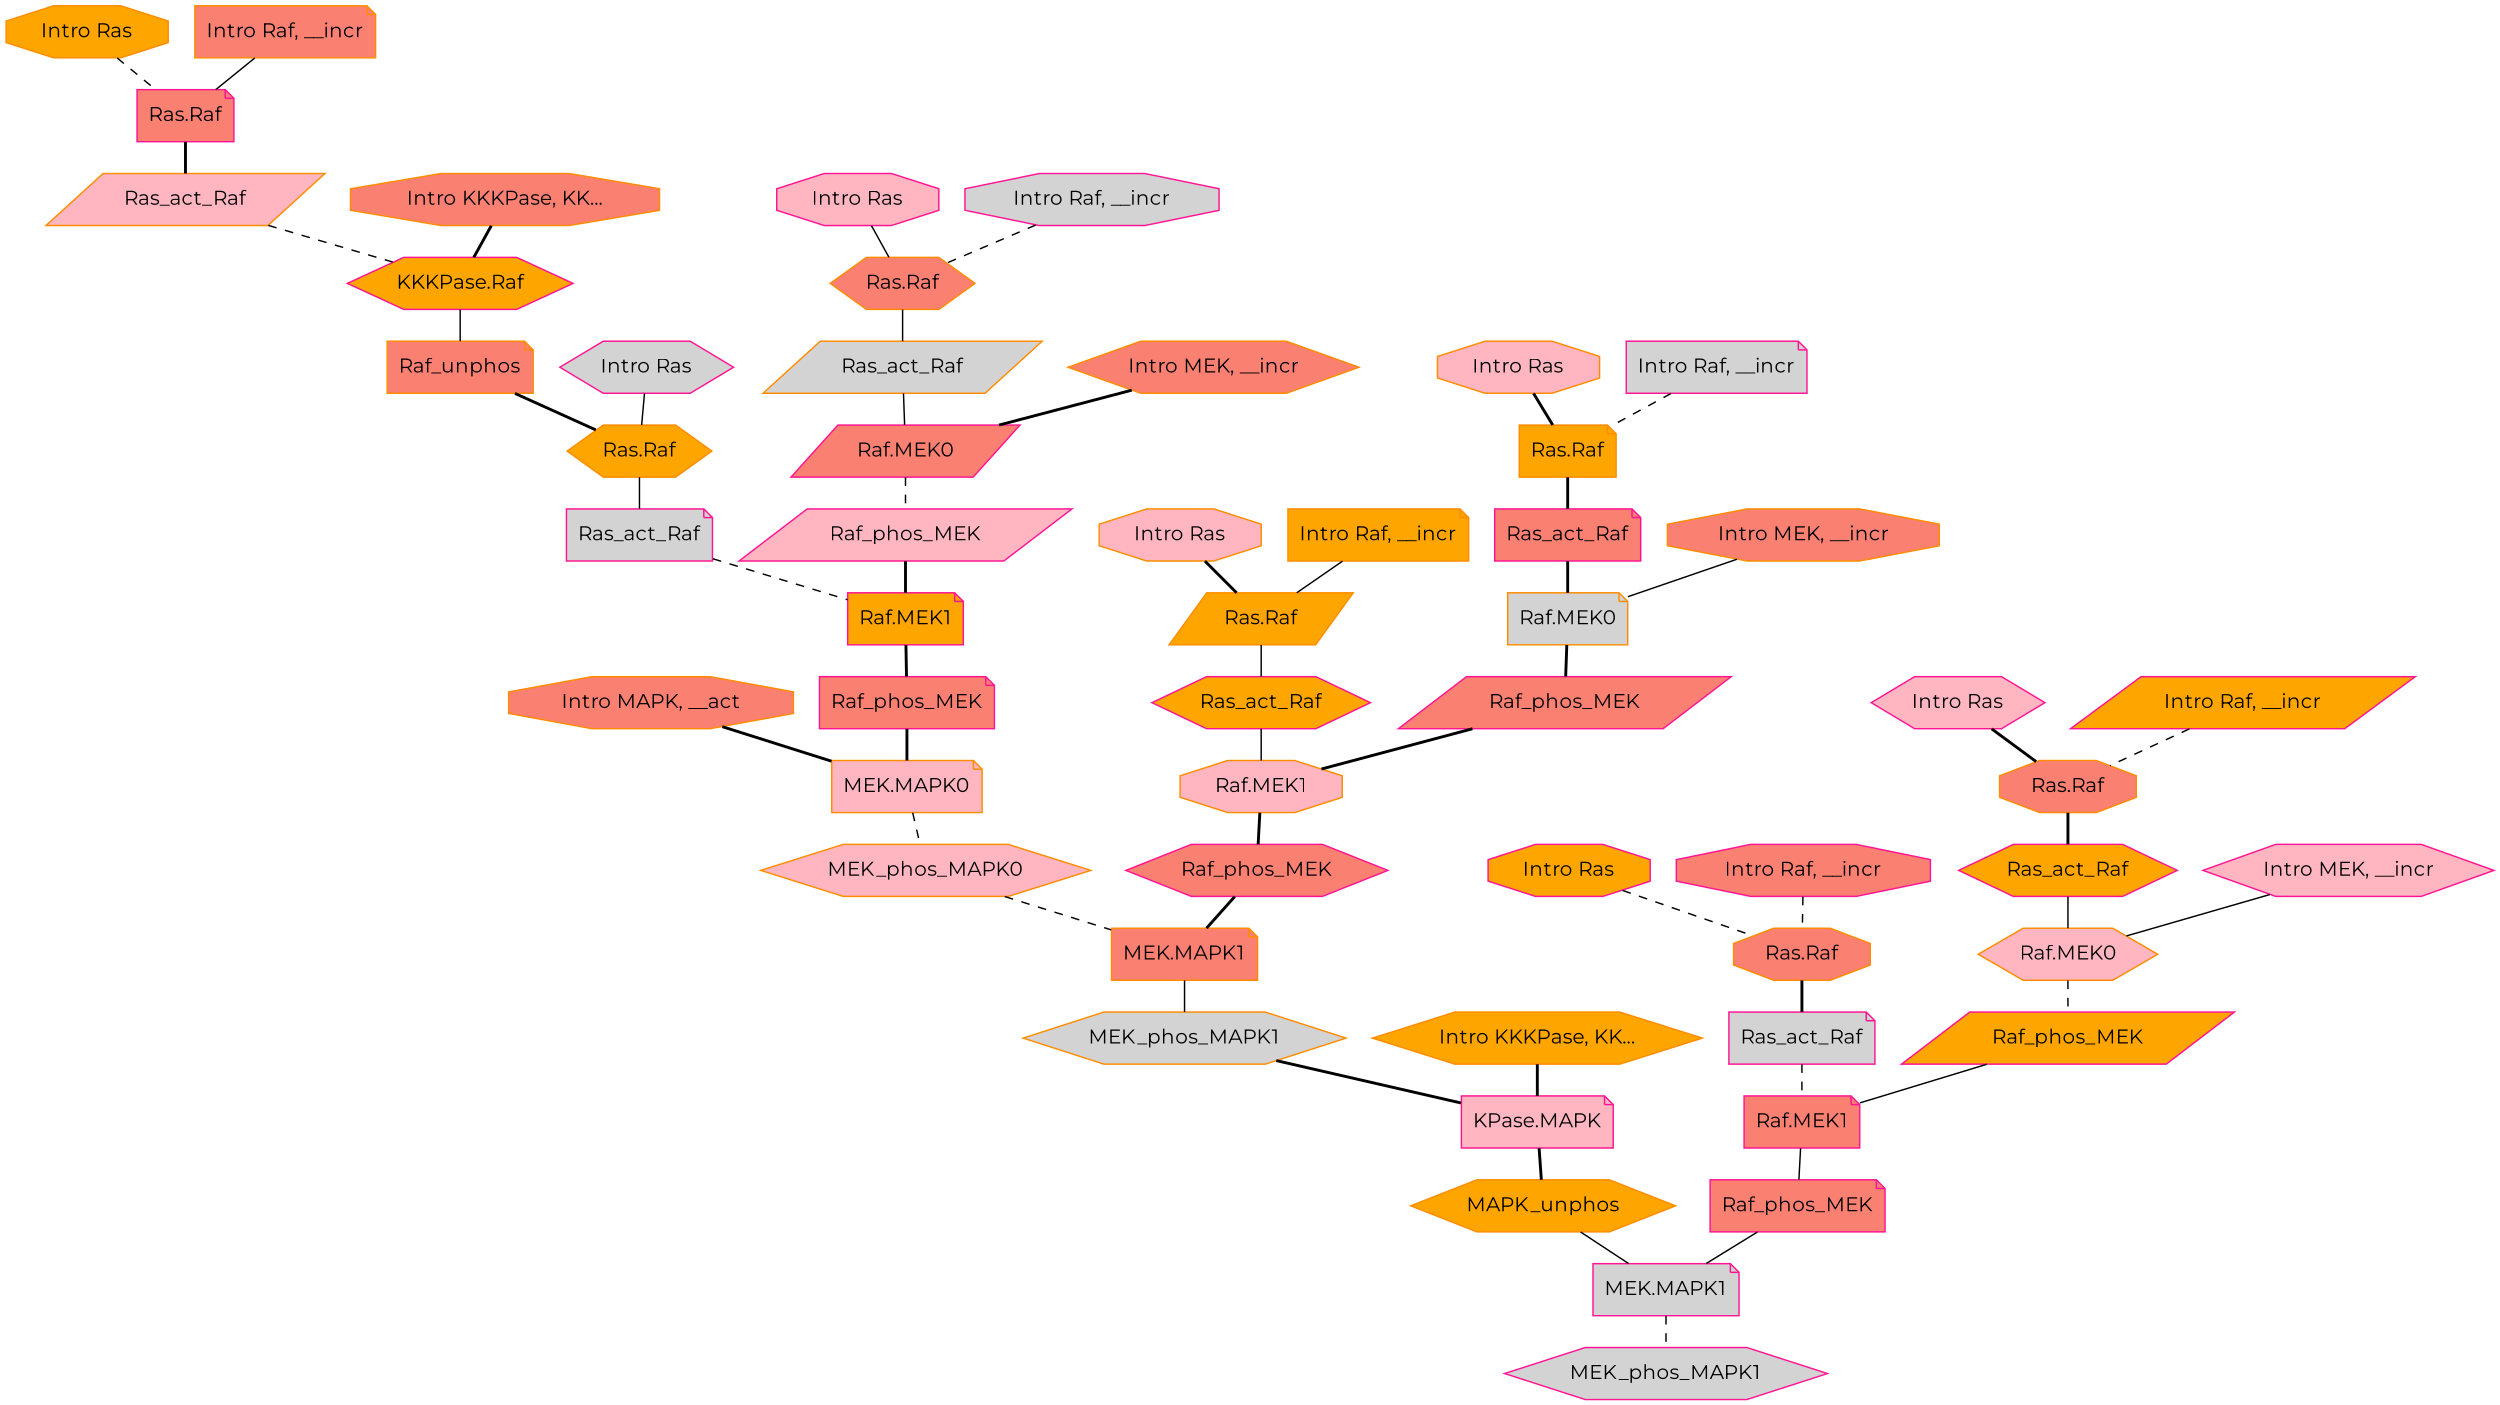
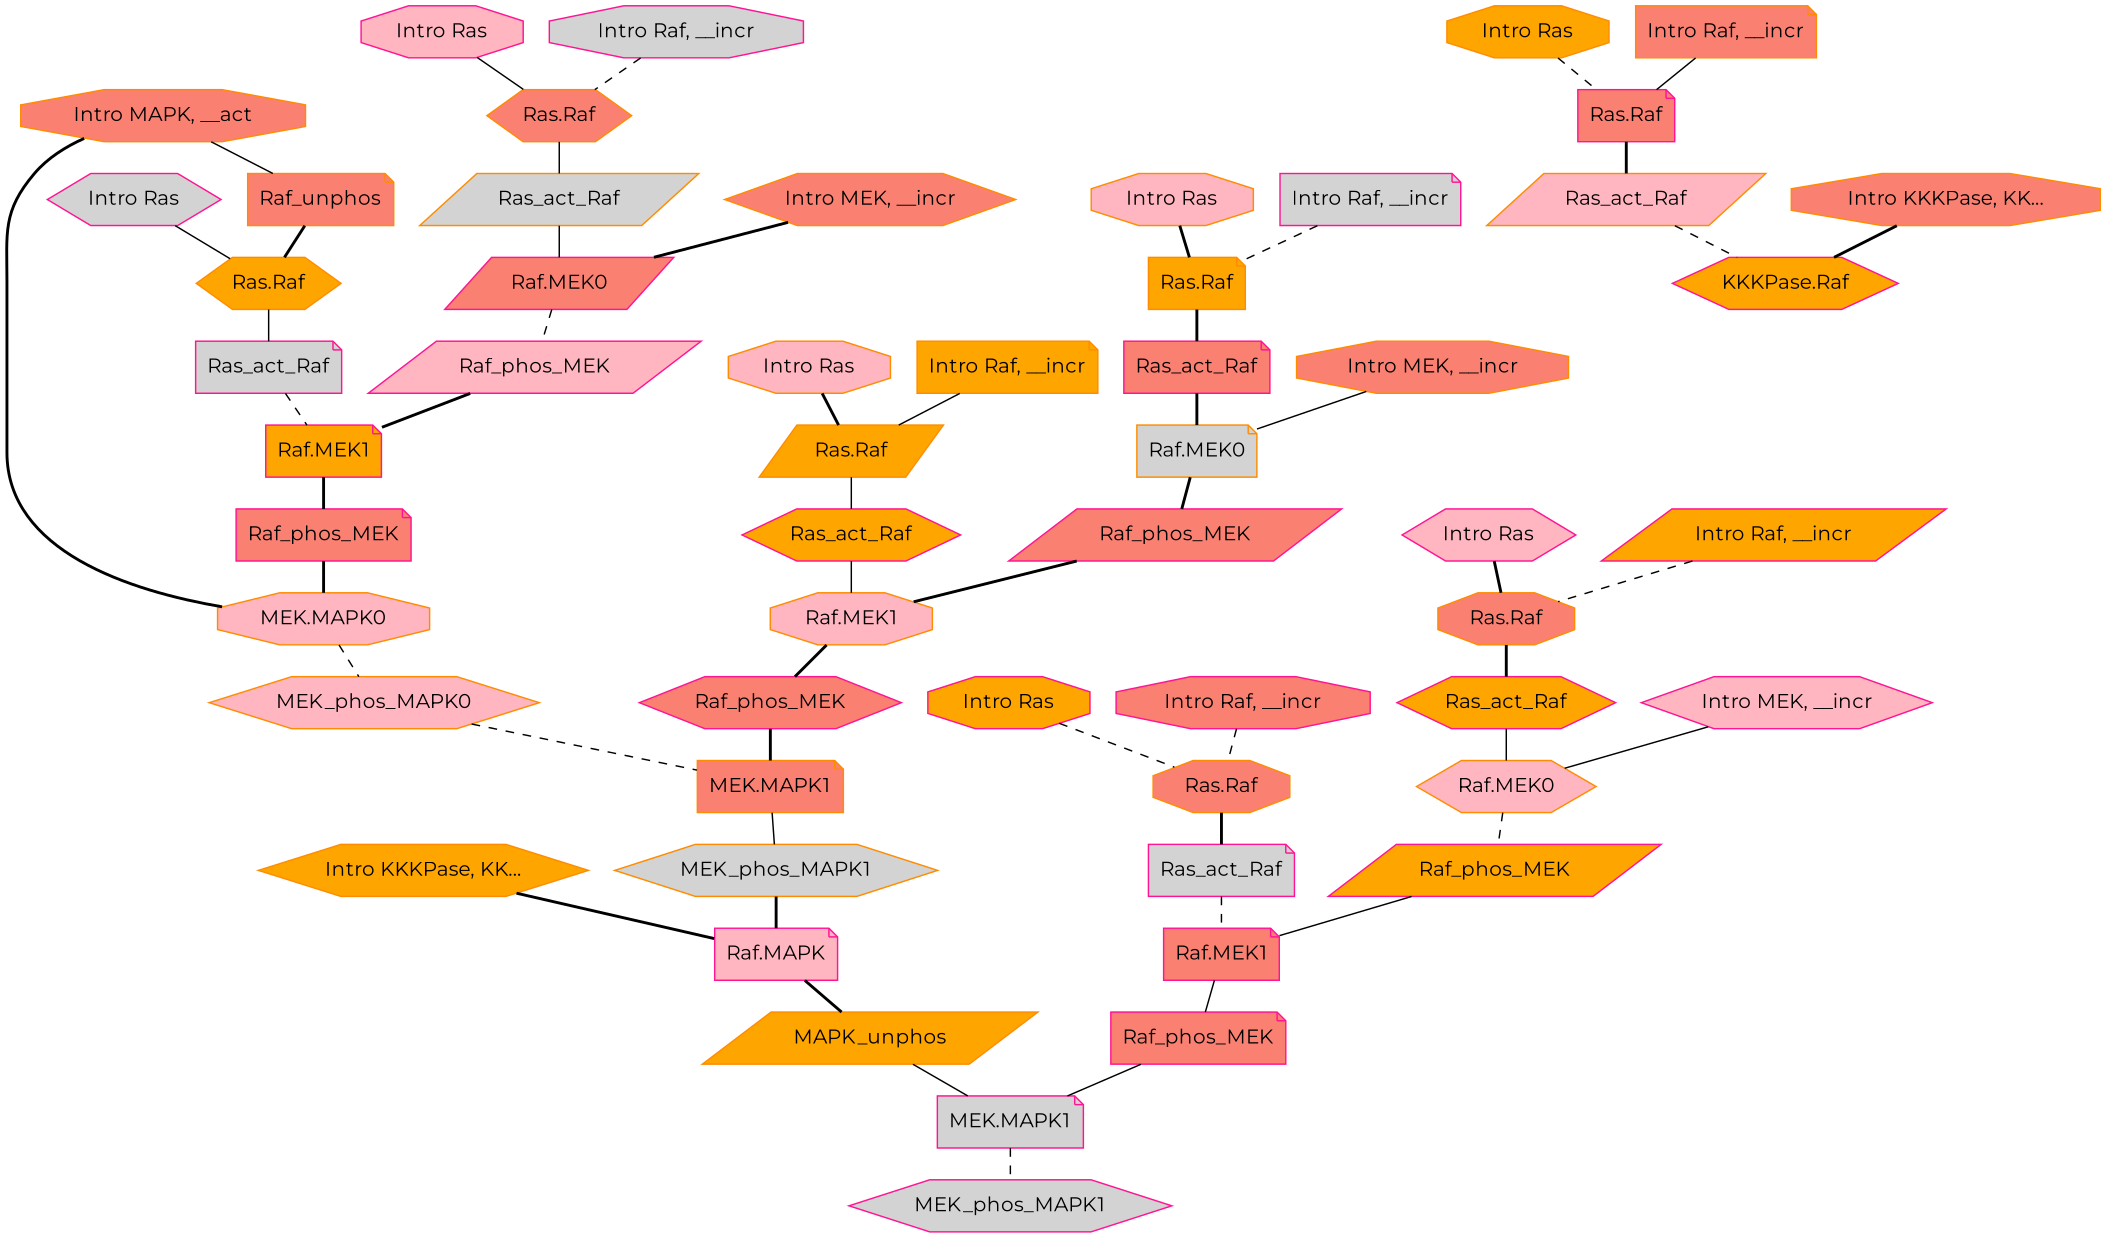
edge "KKKPase.Raf" -- "Raf_unphos": now "Intro MAPK, __act" -- "Raf_unphos"
node "MEK.MAPK0": shape note -> octagon
node "KPase.MAPK": label "KPase.MAPK" -> "Raf.MAPK"
node "MAPK_unphos": shape hexagon -> parallelogram
